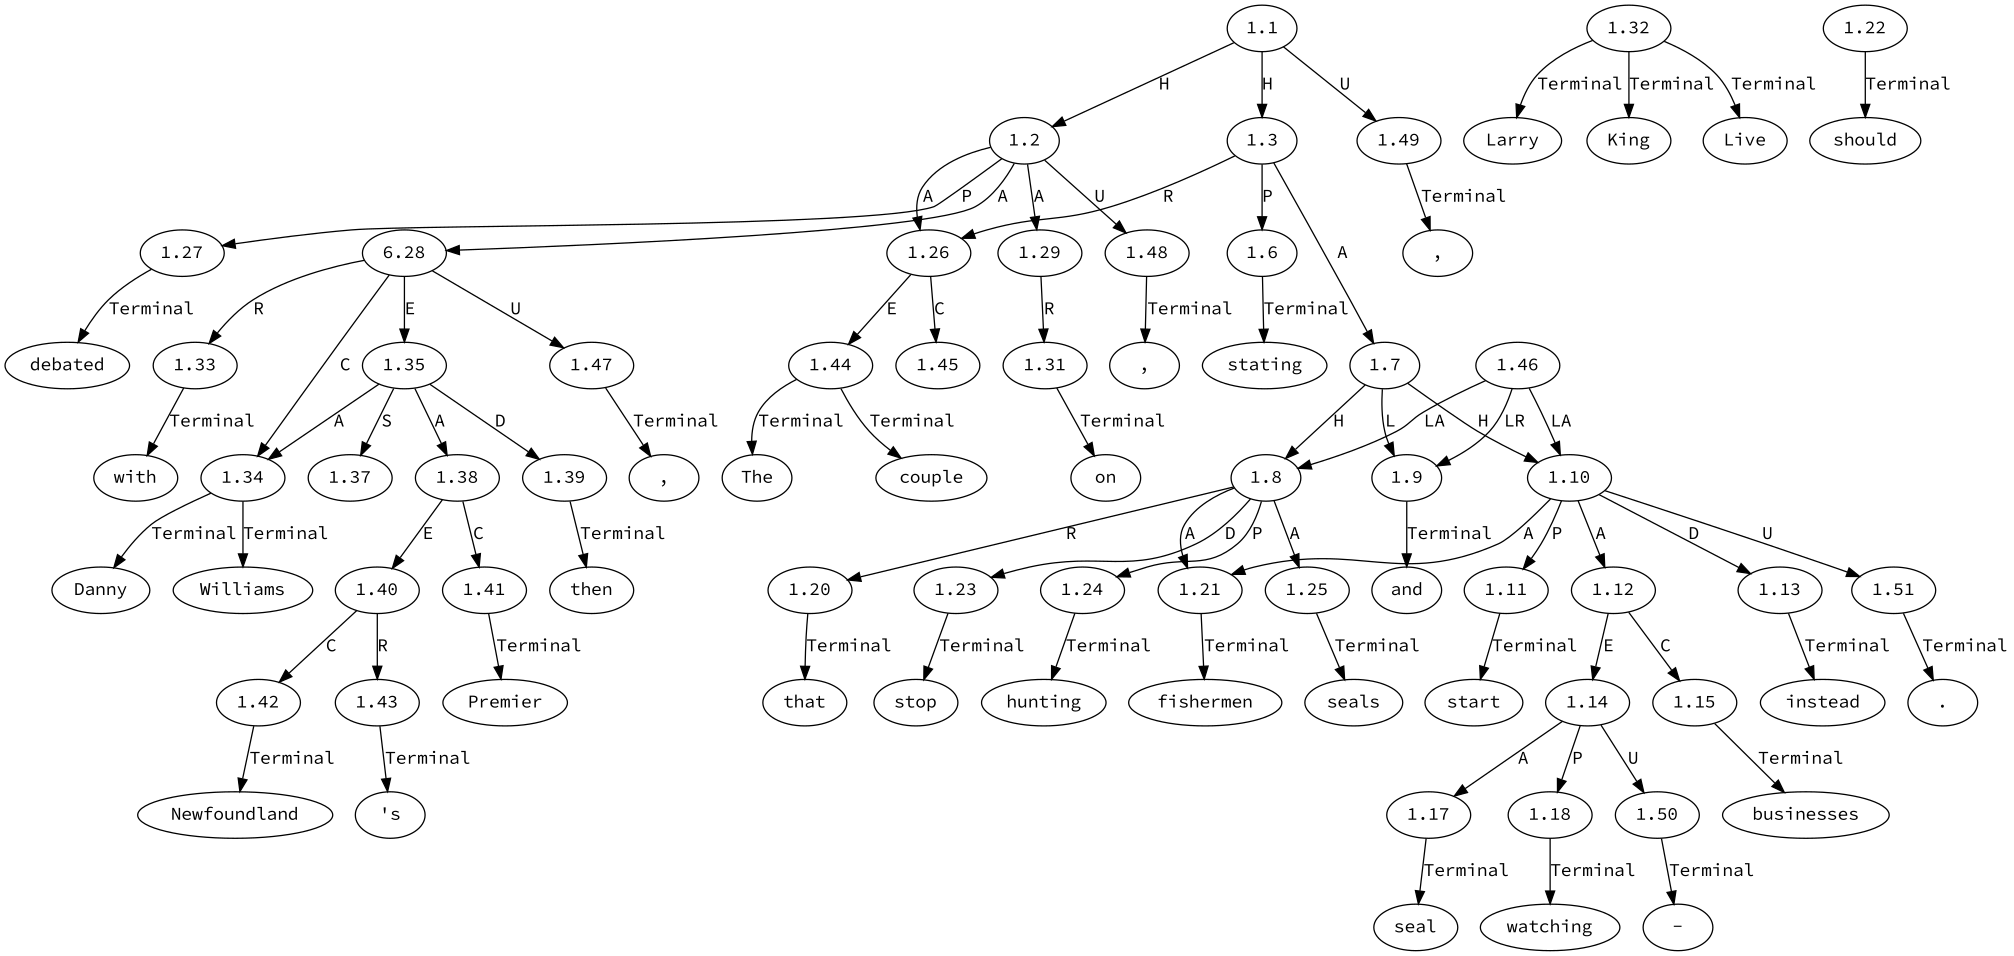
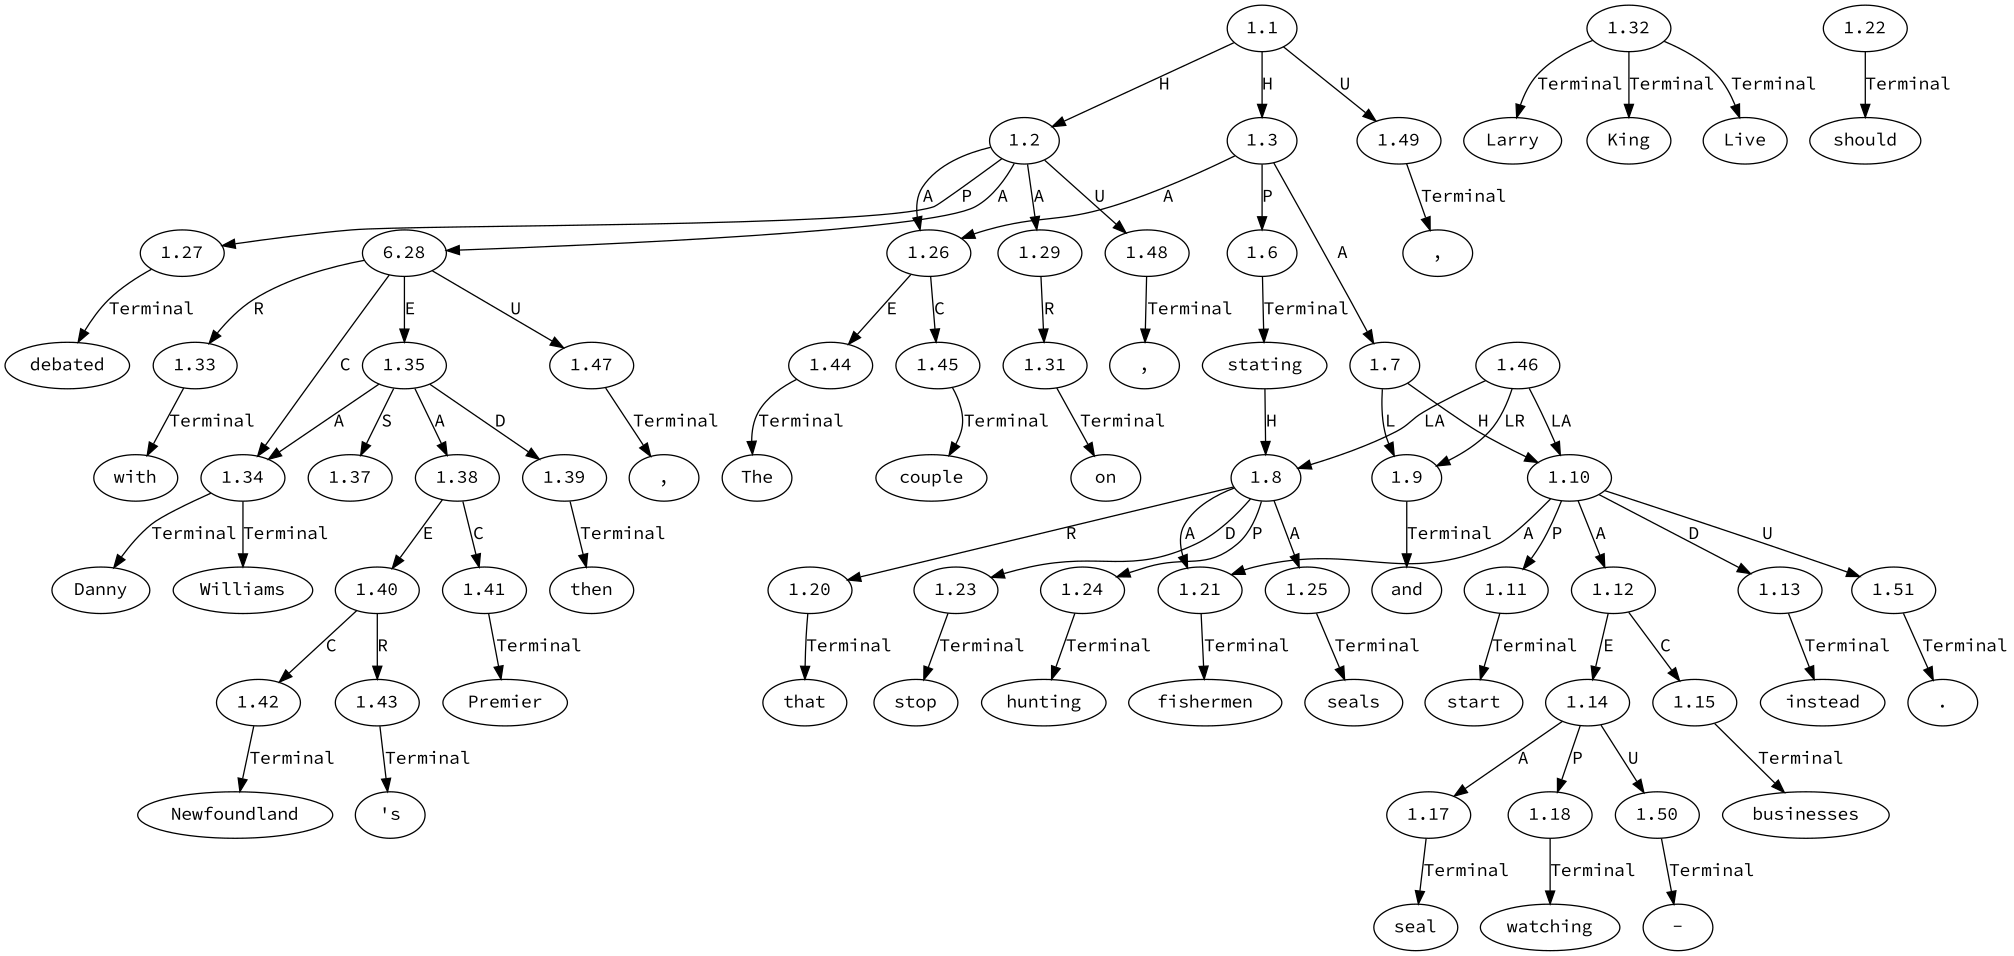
edge "1.3" -> "1.26": label "R" -> "A"
edge "1.7" -> "1.8": now "stating" -> "1.8"
edge "1.44" -> "couple": now "1.45" -> "couple"
